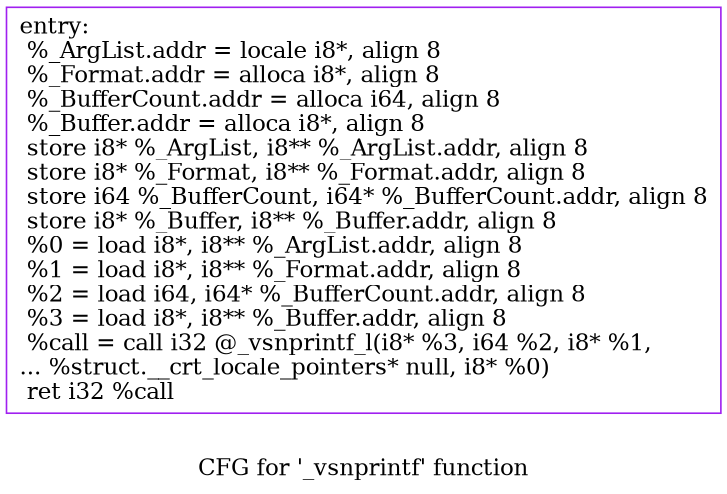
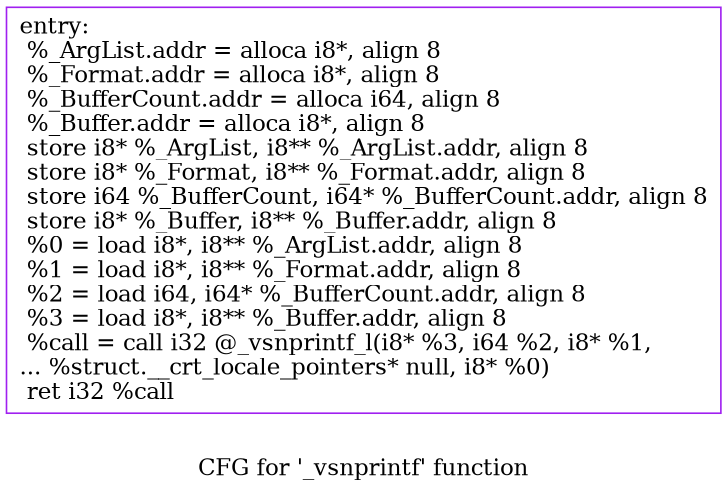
node "entry:": text "%_ArgList.addr = locale i8*, align 8" -> "%_ArgList.addr = alloca i8*, align 8"
